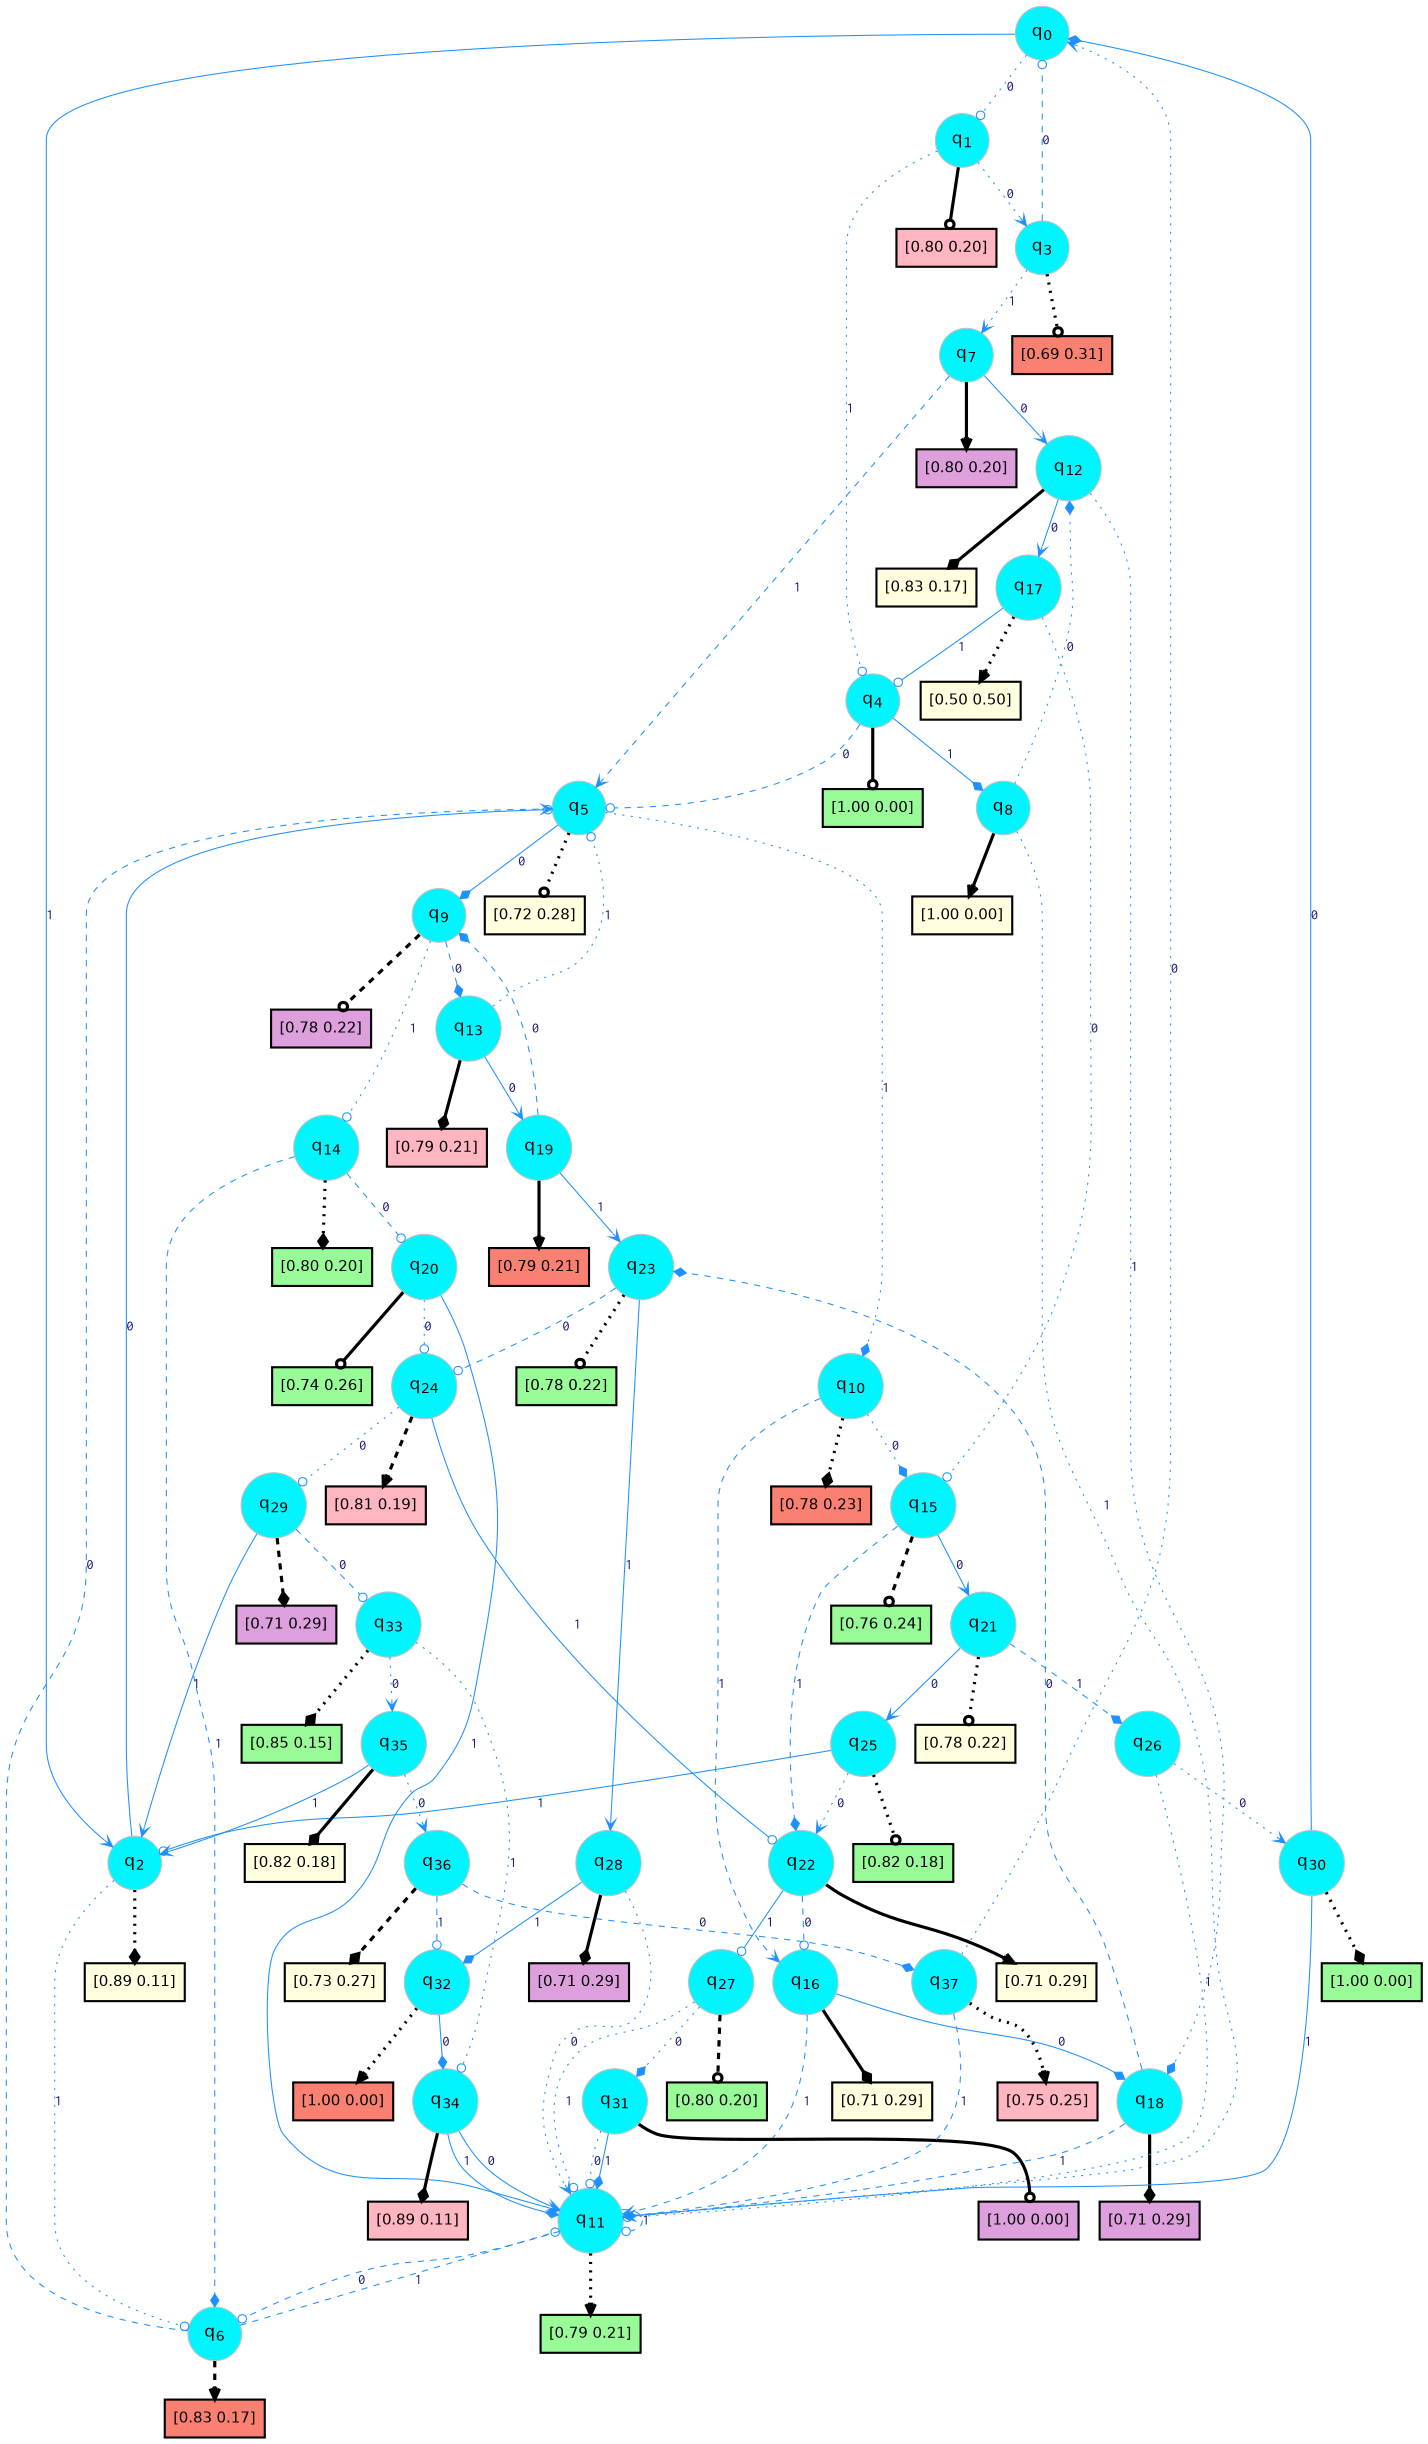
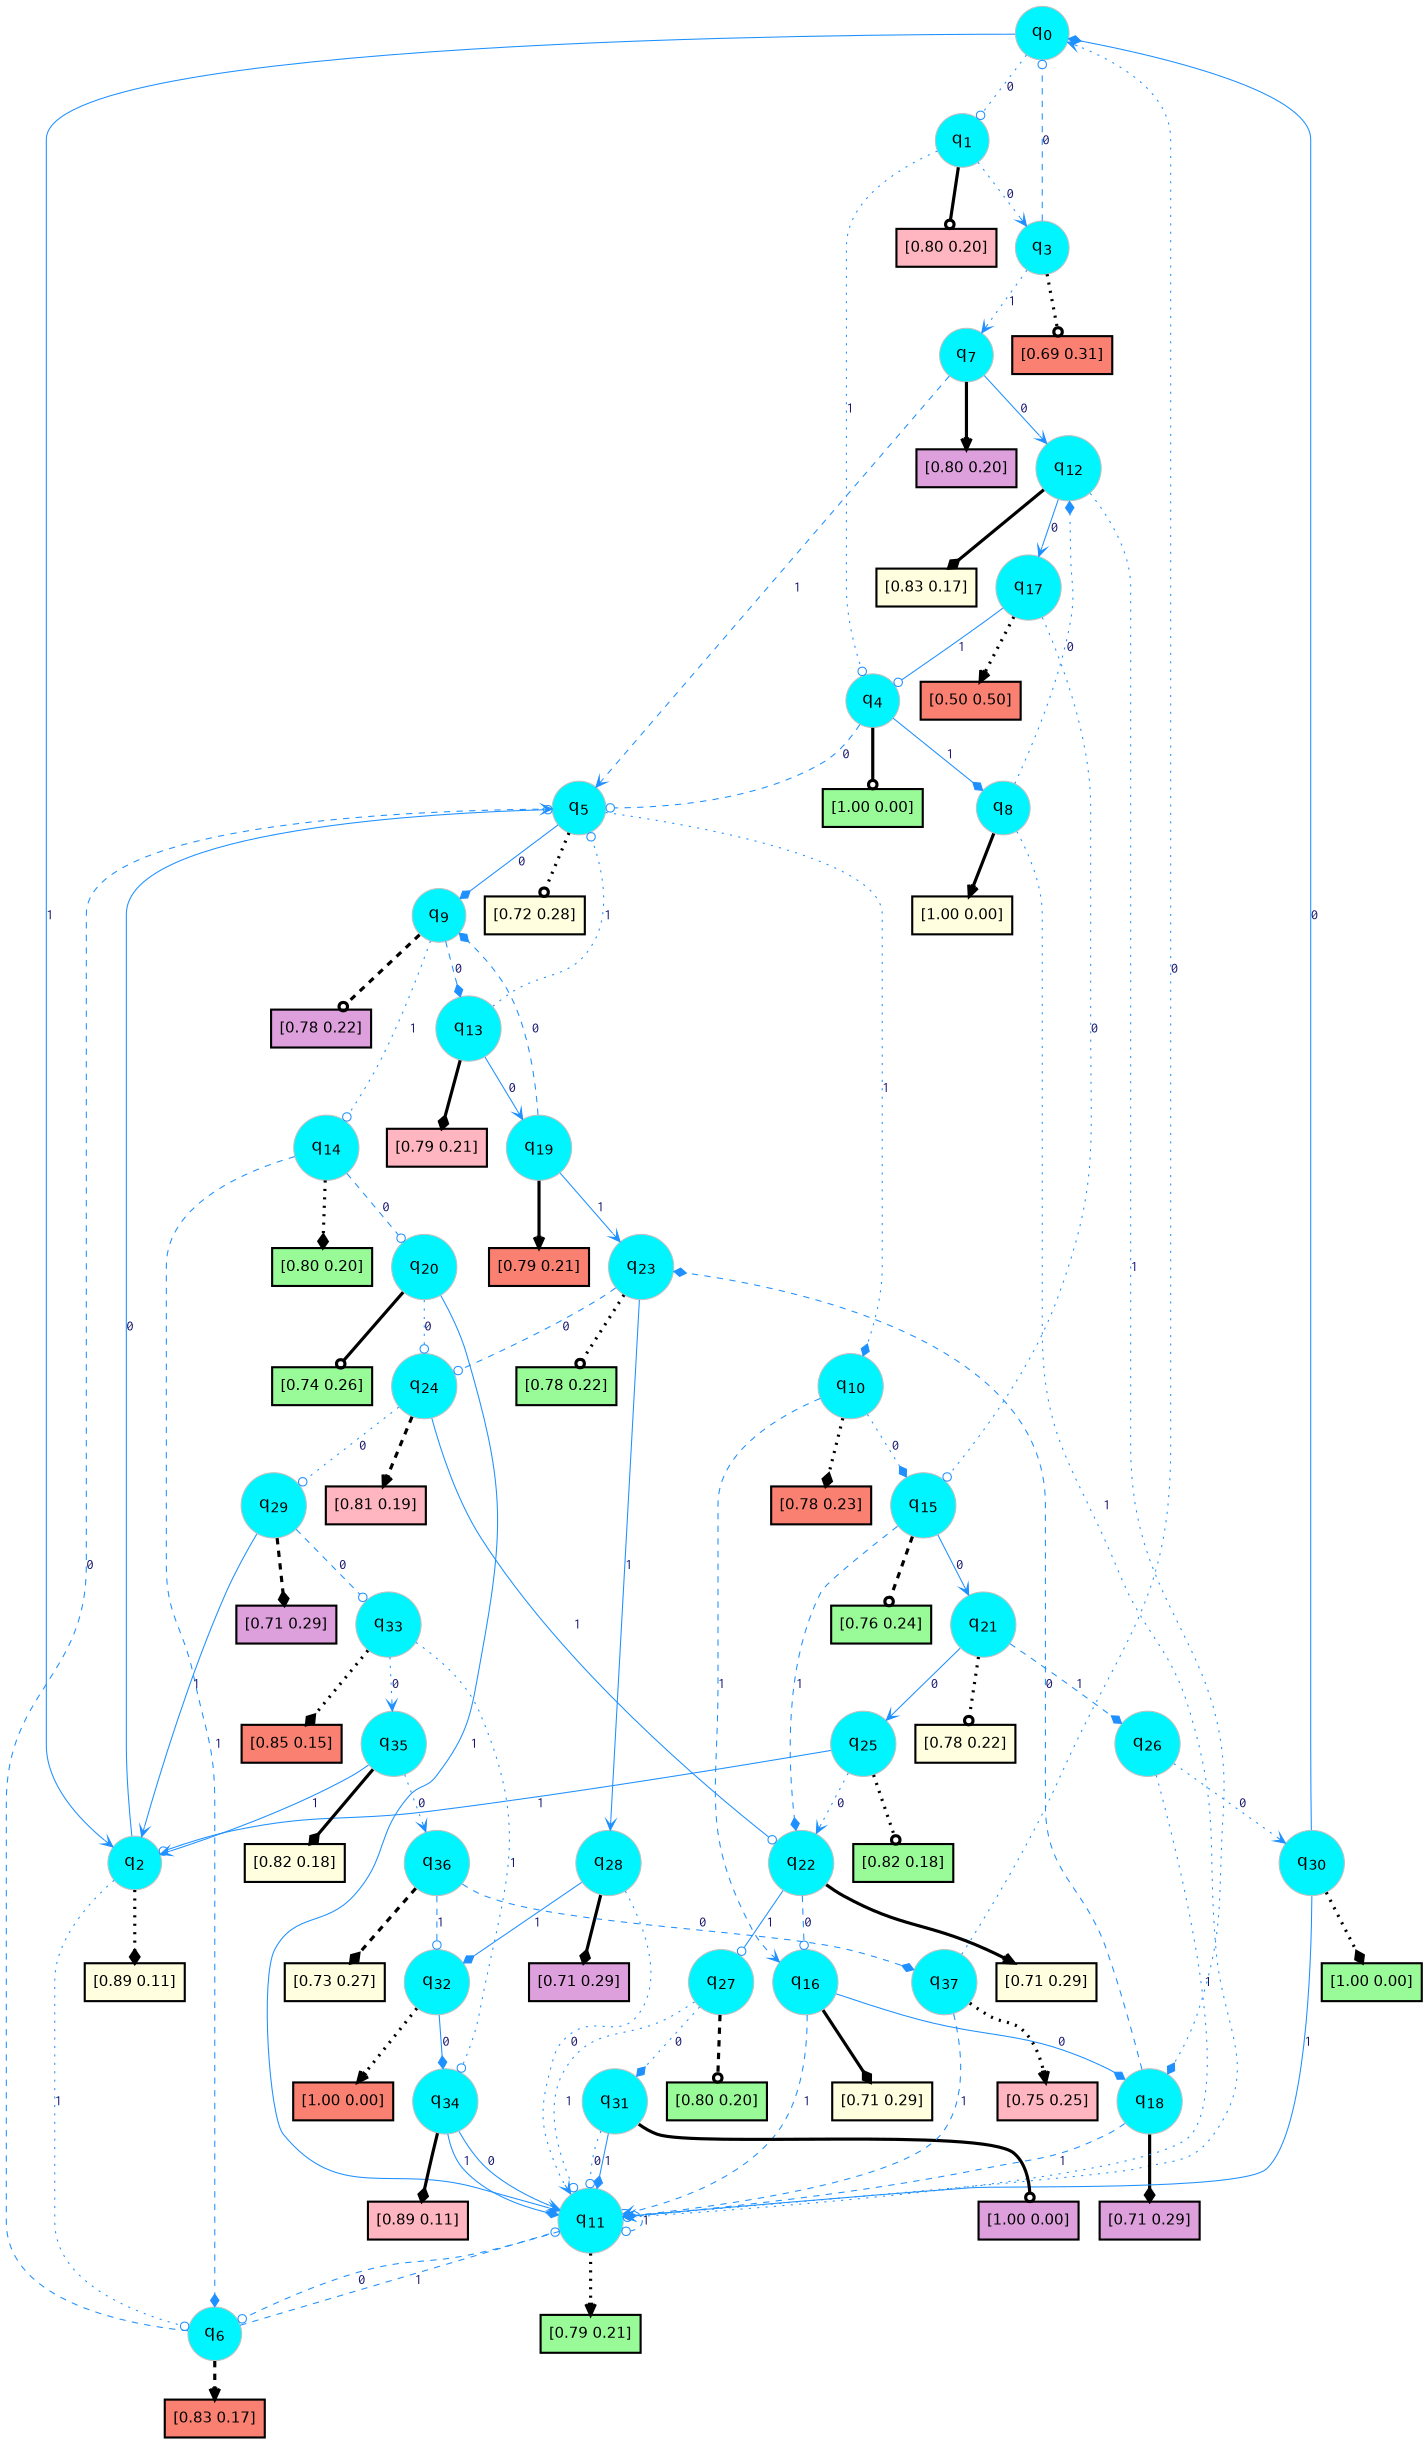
node "[0.50 0.50]": fillcolor lightyellow -> salmon
node "[0.85 0.15]": fillcolor palegreen -> salmon
